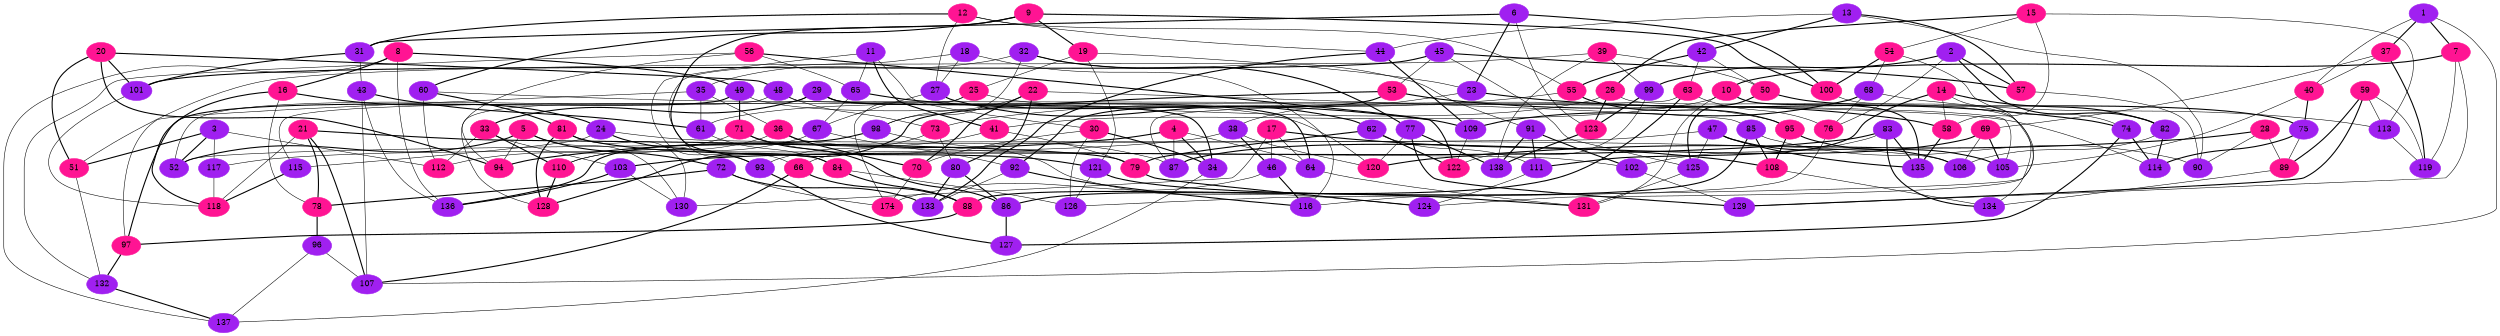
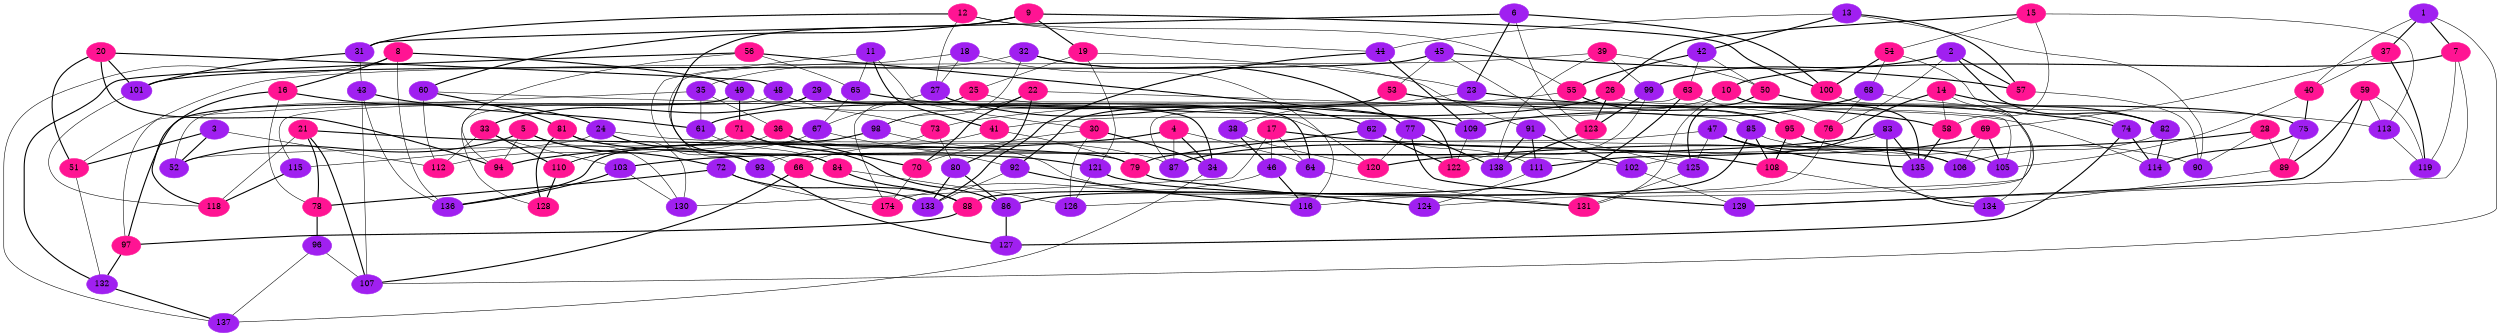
edge "56" -- "132": style solid -> bold
edge "26" -- "61": style solid -> bold
edge "53" -- "128": removed
node "117": removed
